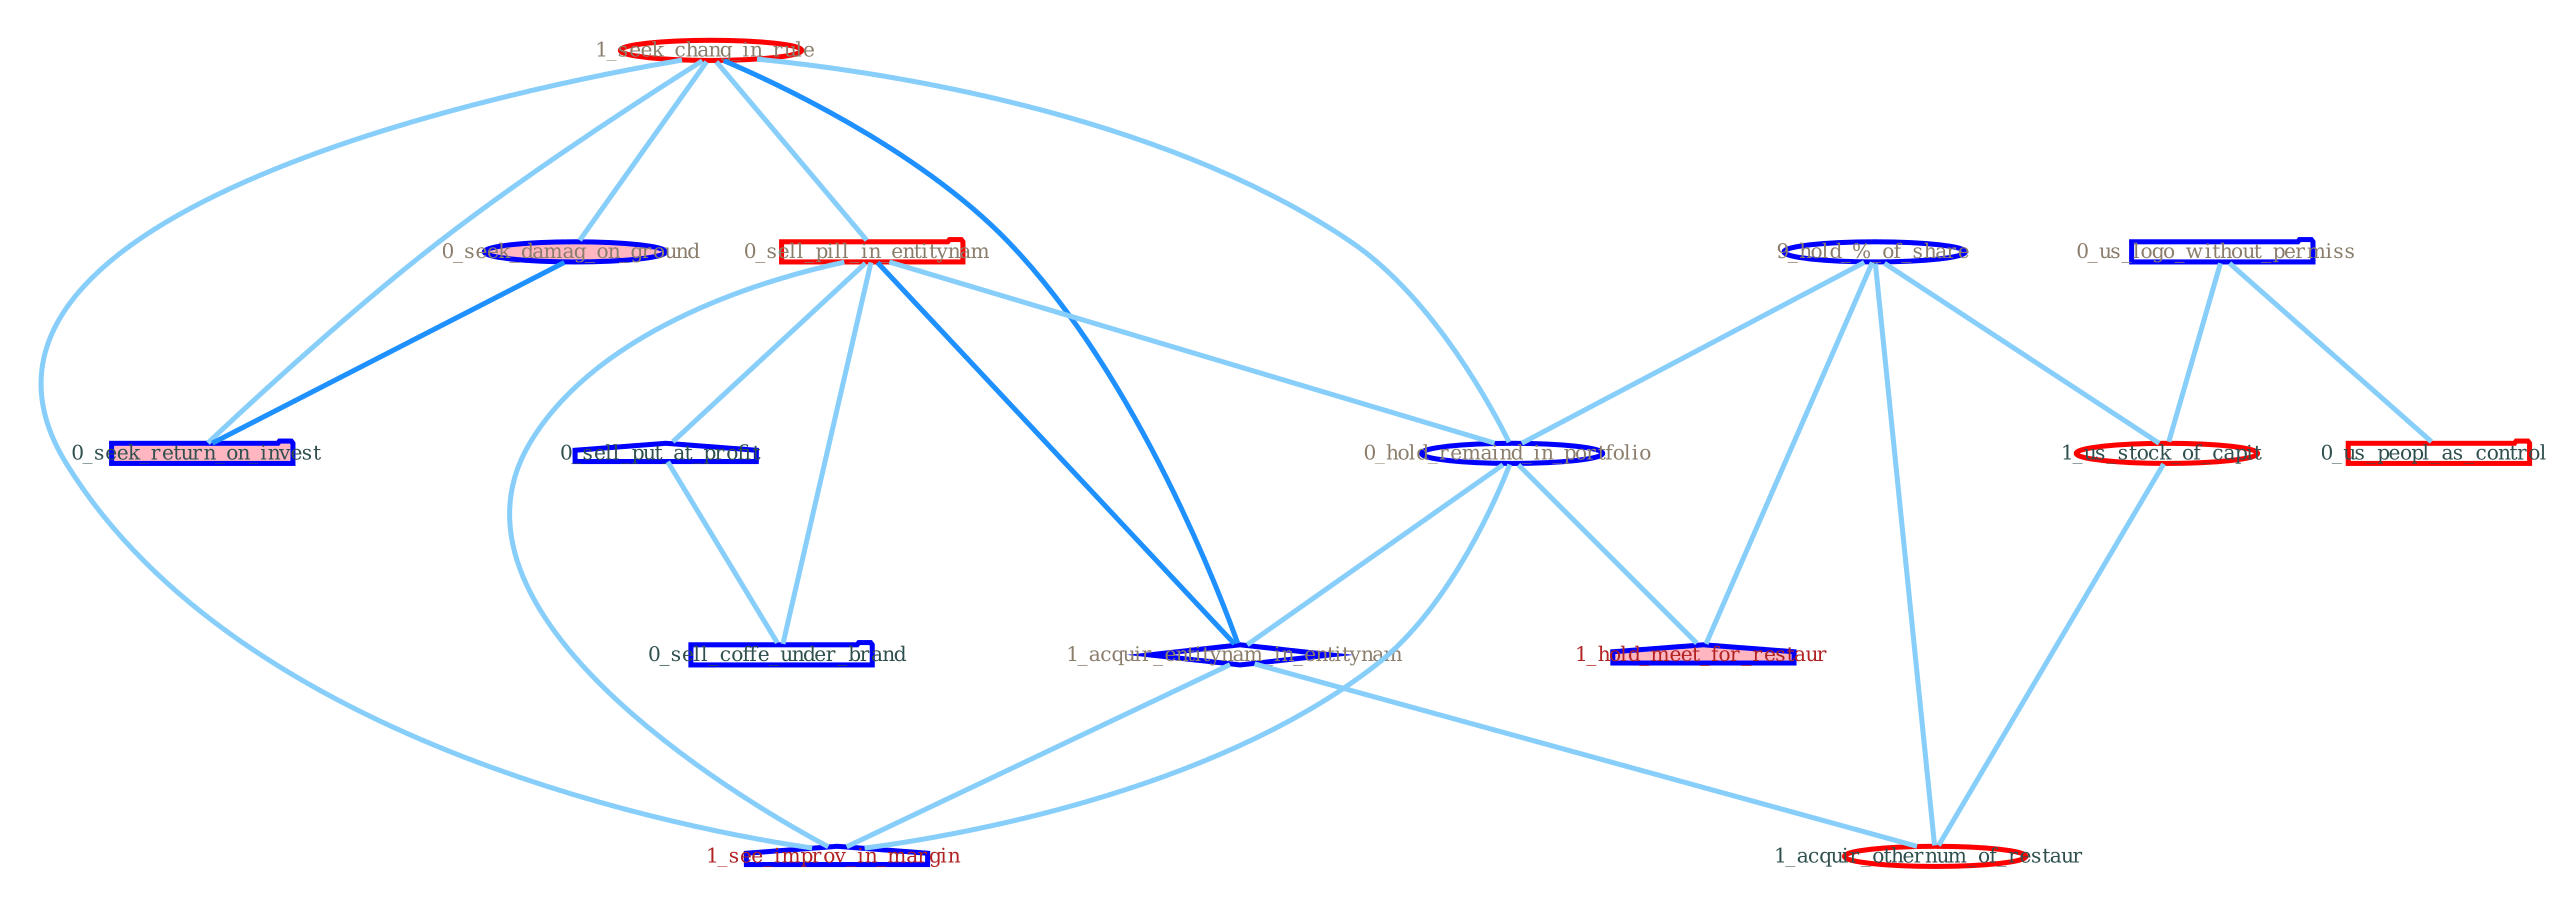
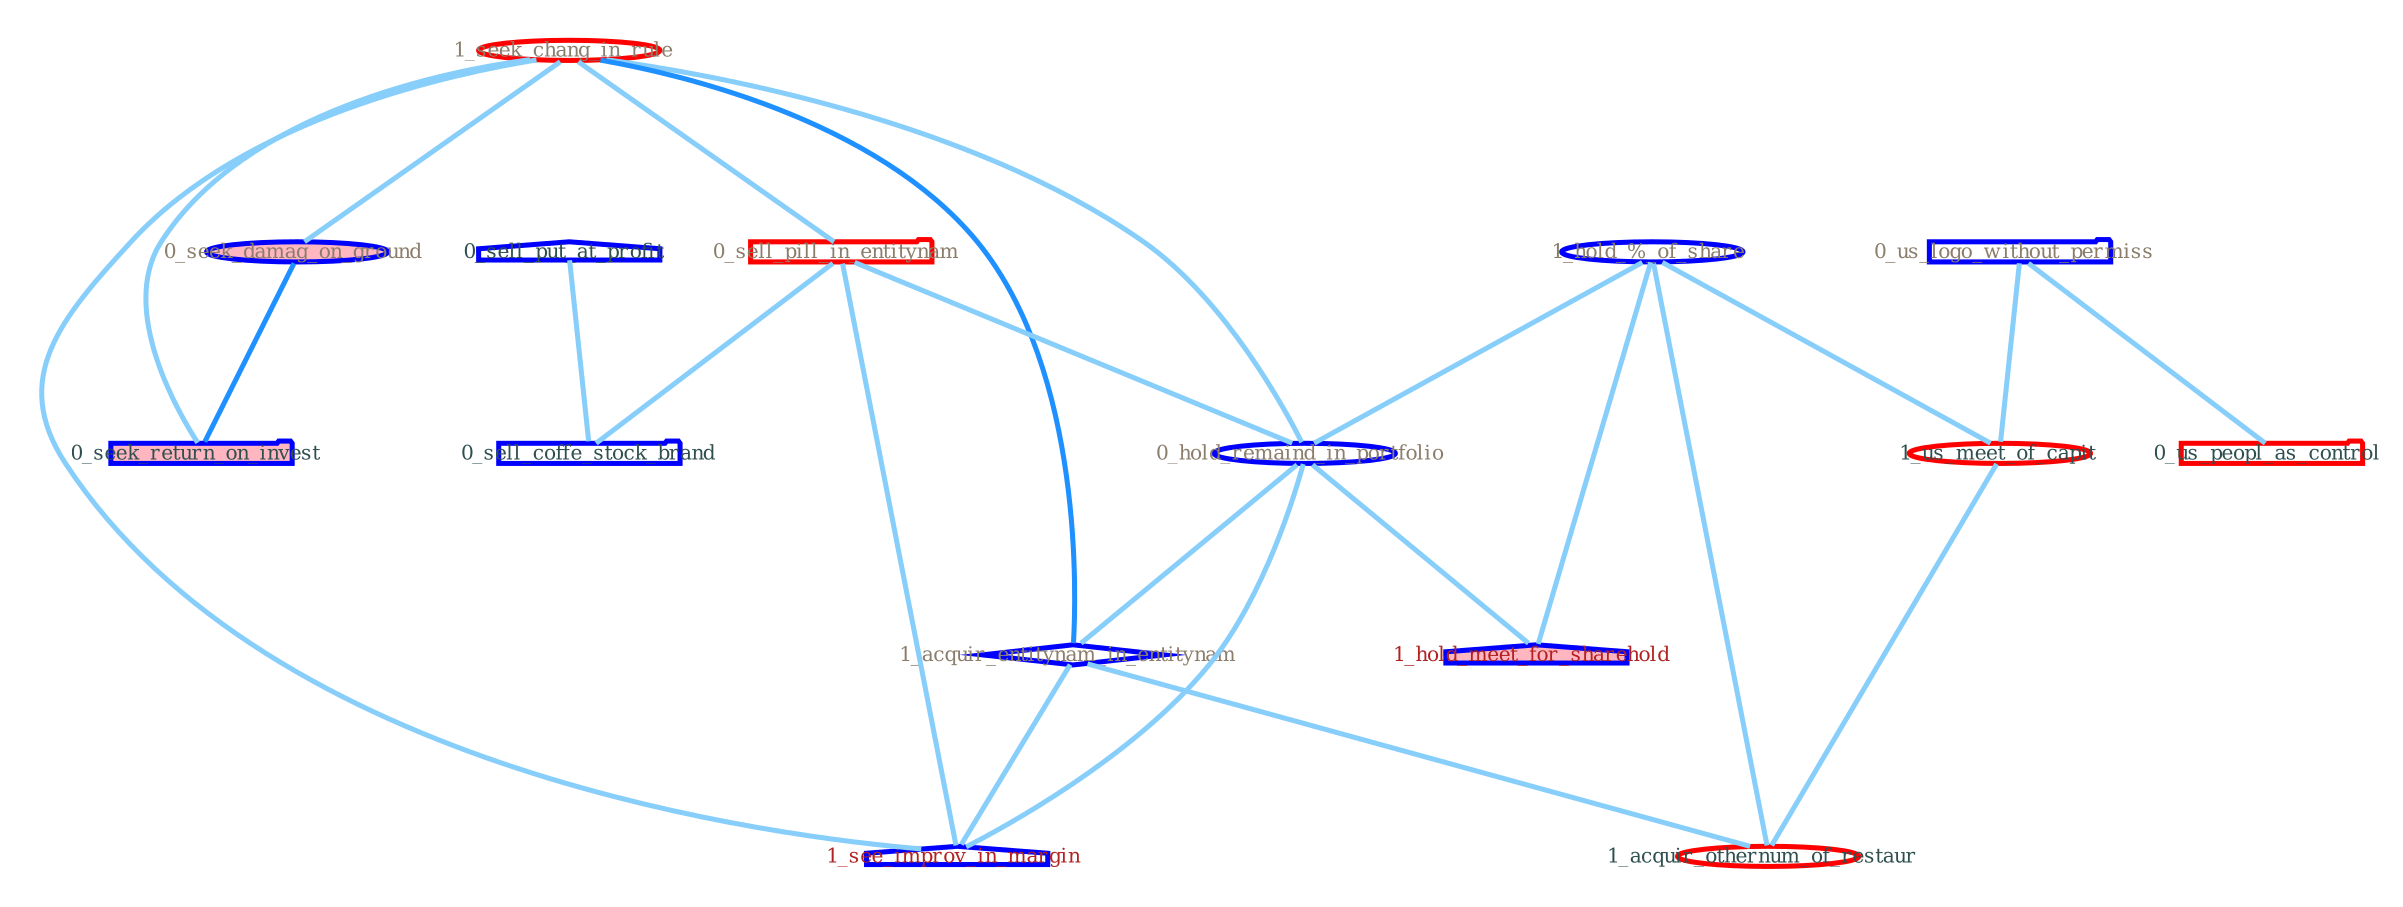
node "9_hold_%_of_share": label "9_hold_%_of_share" -> "1_hold_%_of_share"
edge "0_sell_pill_in_entitynam" -- "0_sell_put_at_profit": removed
edge "0_sell_pill_in_entitynam" -- "1_acquir_entitynam_in_entitynam": removed
node "1_us_stock_of_capit": label "1_us_stock_of_capit" -> "1_us_meet_of_capit"
node "0_sell_coffe_under_brand": label "0_sell_coffe_under_brand" -> "0_sell_coffe_stock_brand"
node "1_hold_meet_for_restaur": label "1_hold_meet_for_restaur" -> "1_hold_meet_for_sharehold"
